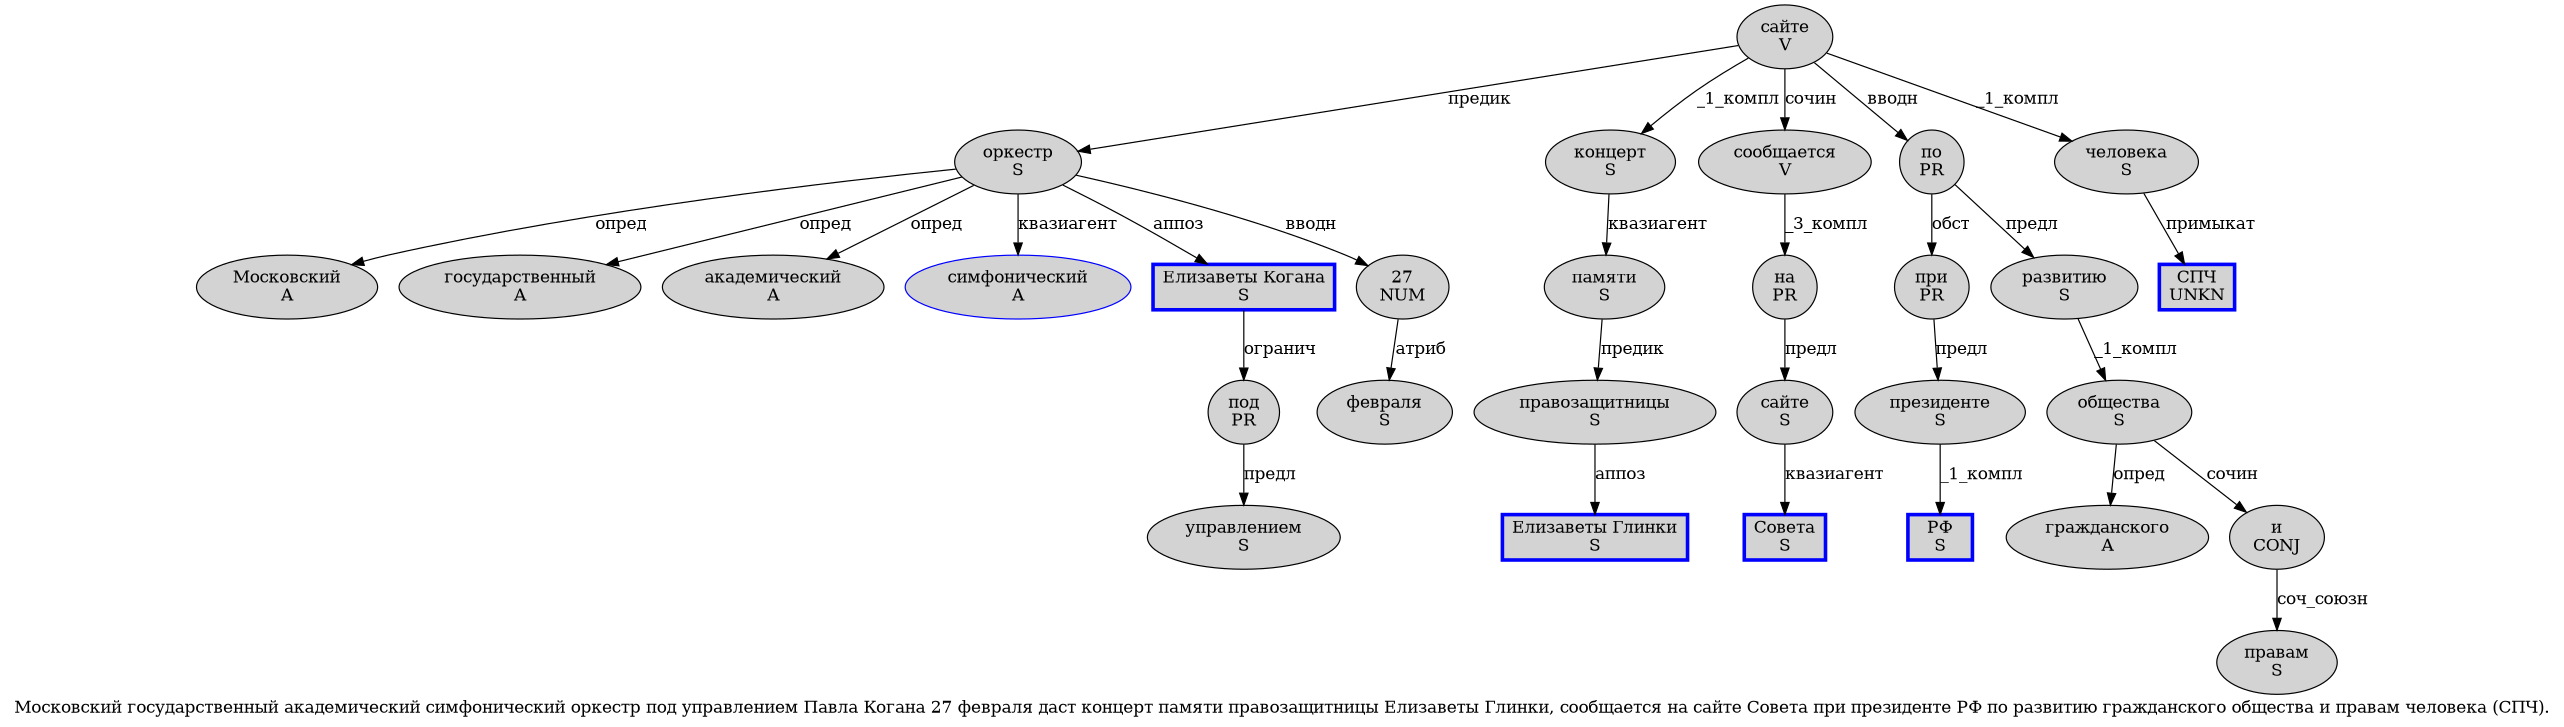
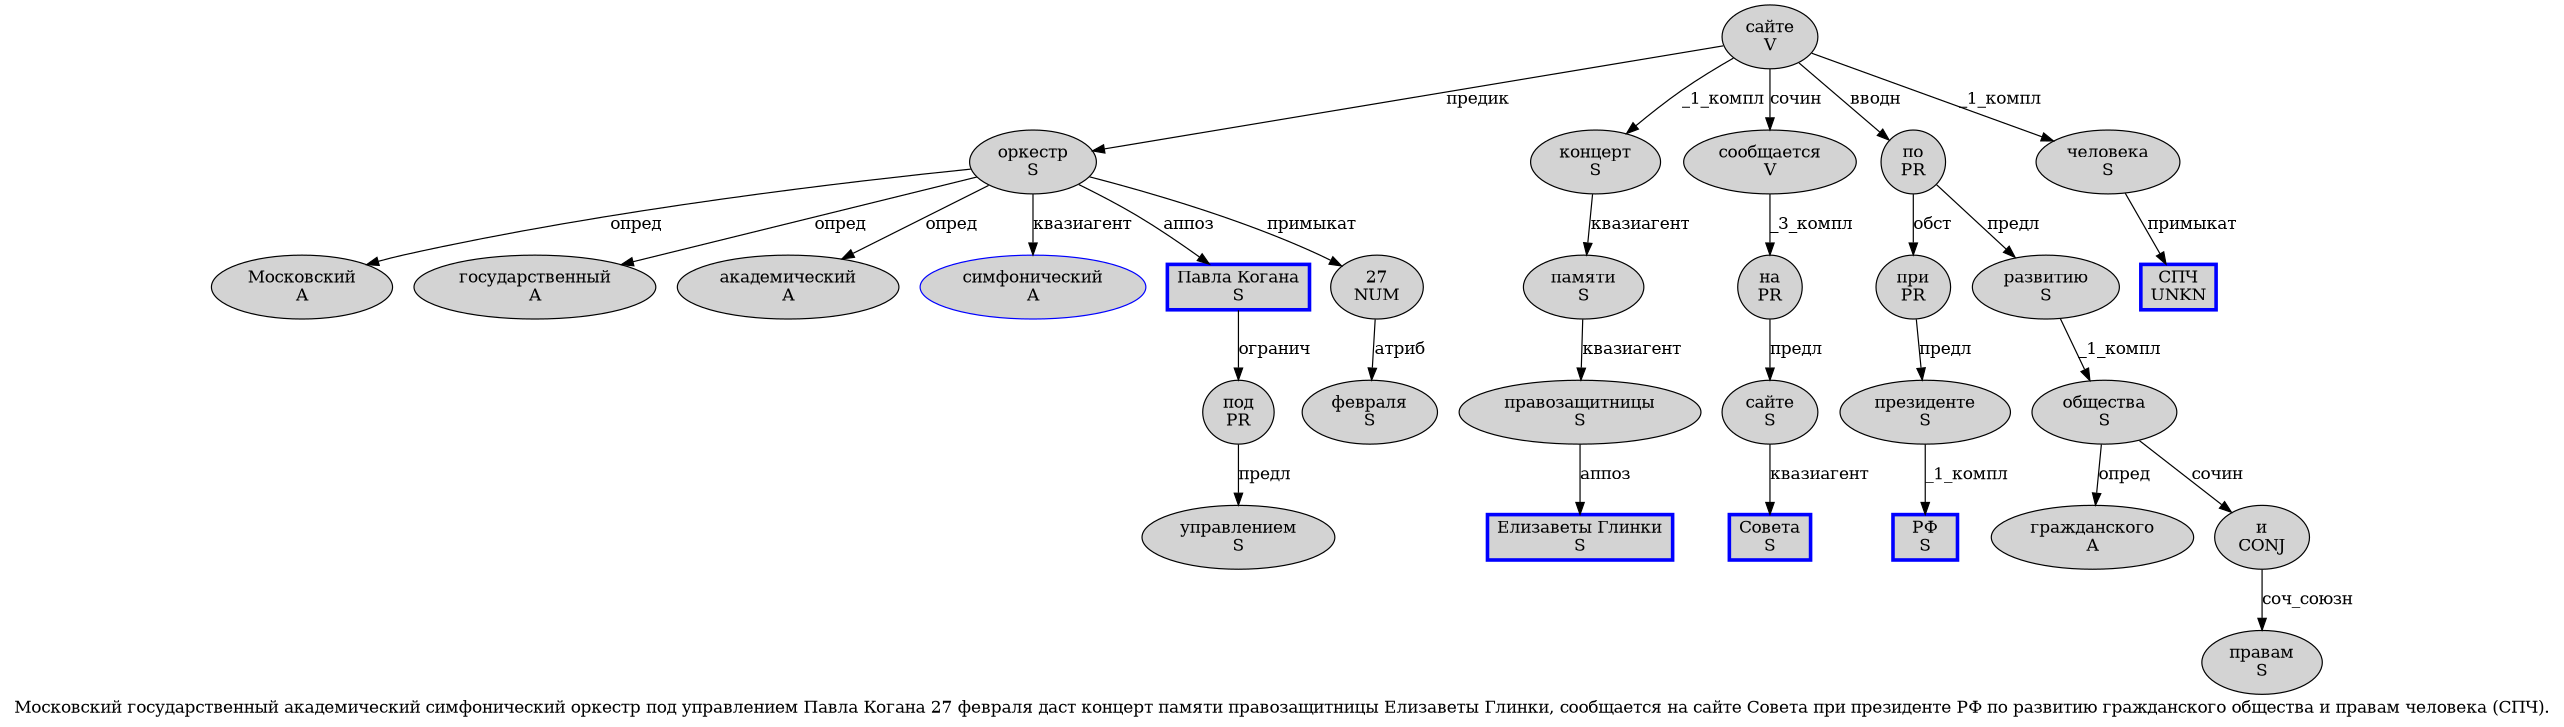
edge "оркестр S" -> "27 NUM": label "вводн" -> "примыкат"
node "Елизаветы Когана S": label "Елизаветы Когана S" -> "Павла Когана S"
edge "памяти S" -> "правозащитницы S": label "предик" -> "квазиагент"
